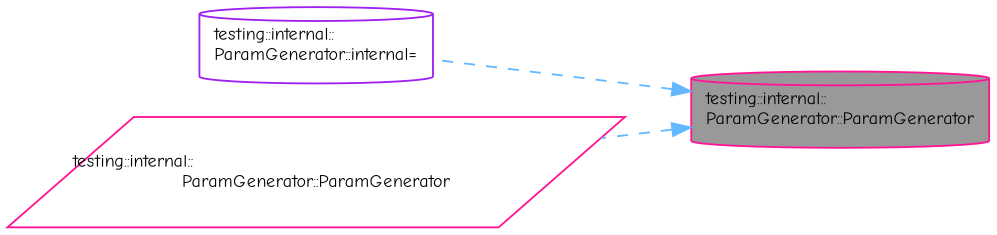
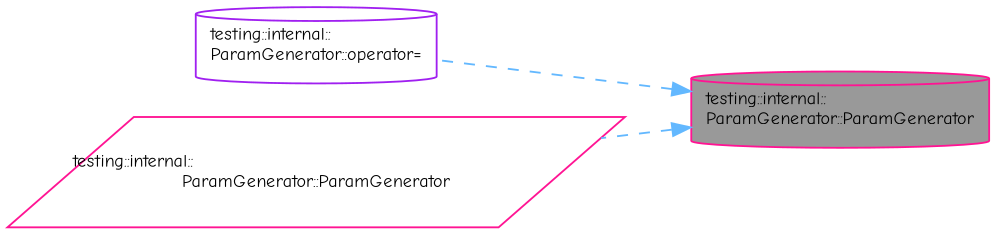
node "testing::internal:: ParamGenerator::internal=": label "testing::internal:: ParamGenerator::internal=" -> "testing::internal:: ParamGenerator::operator="
